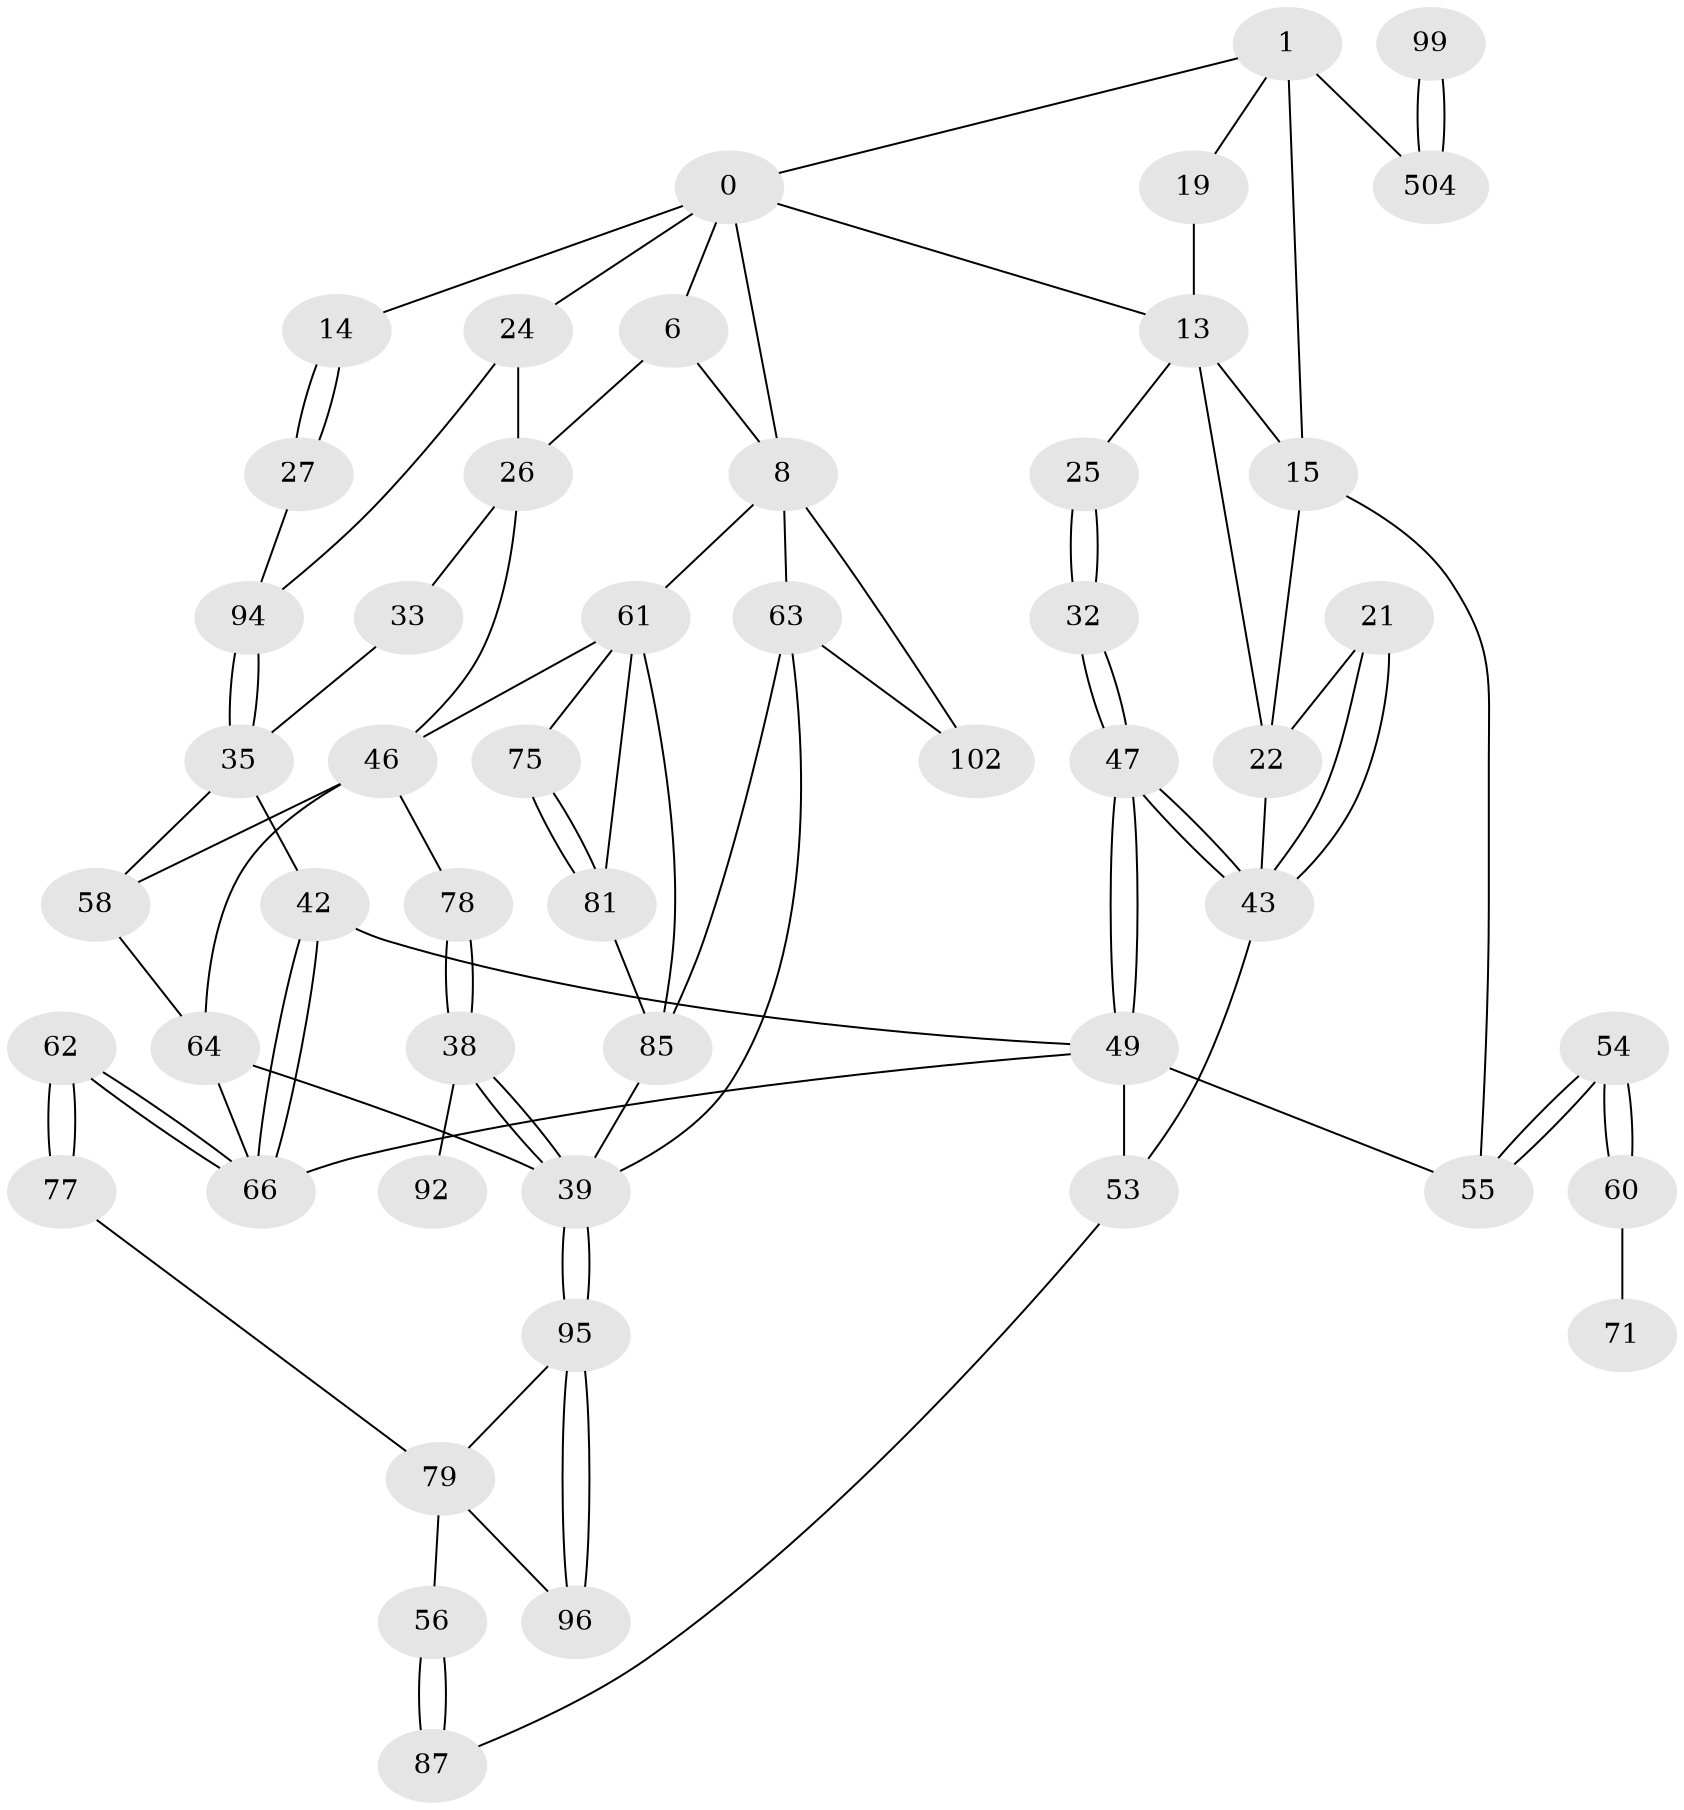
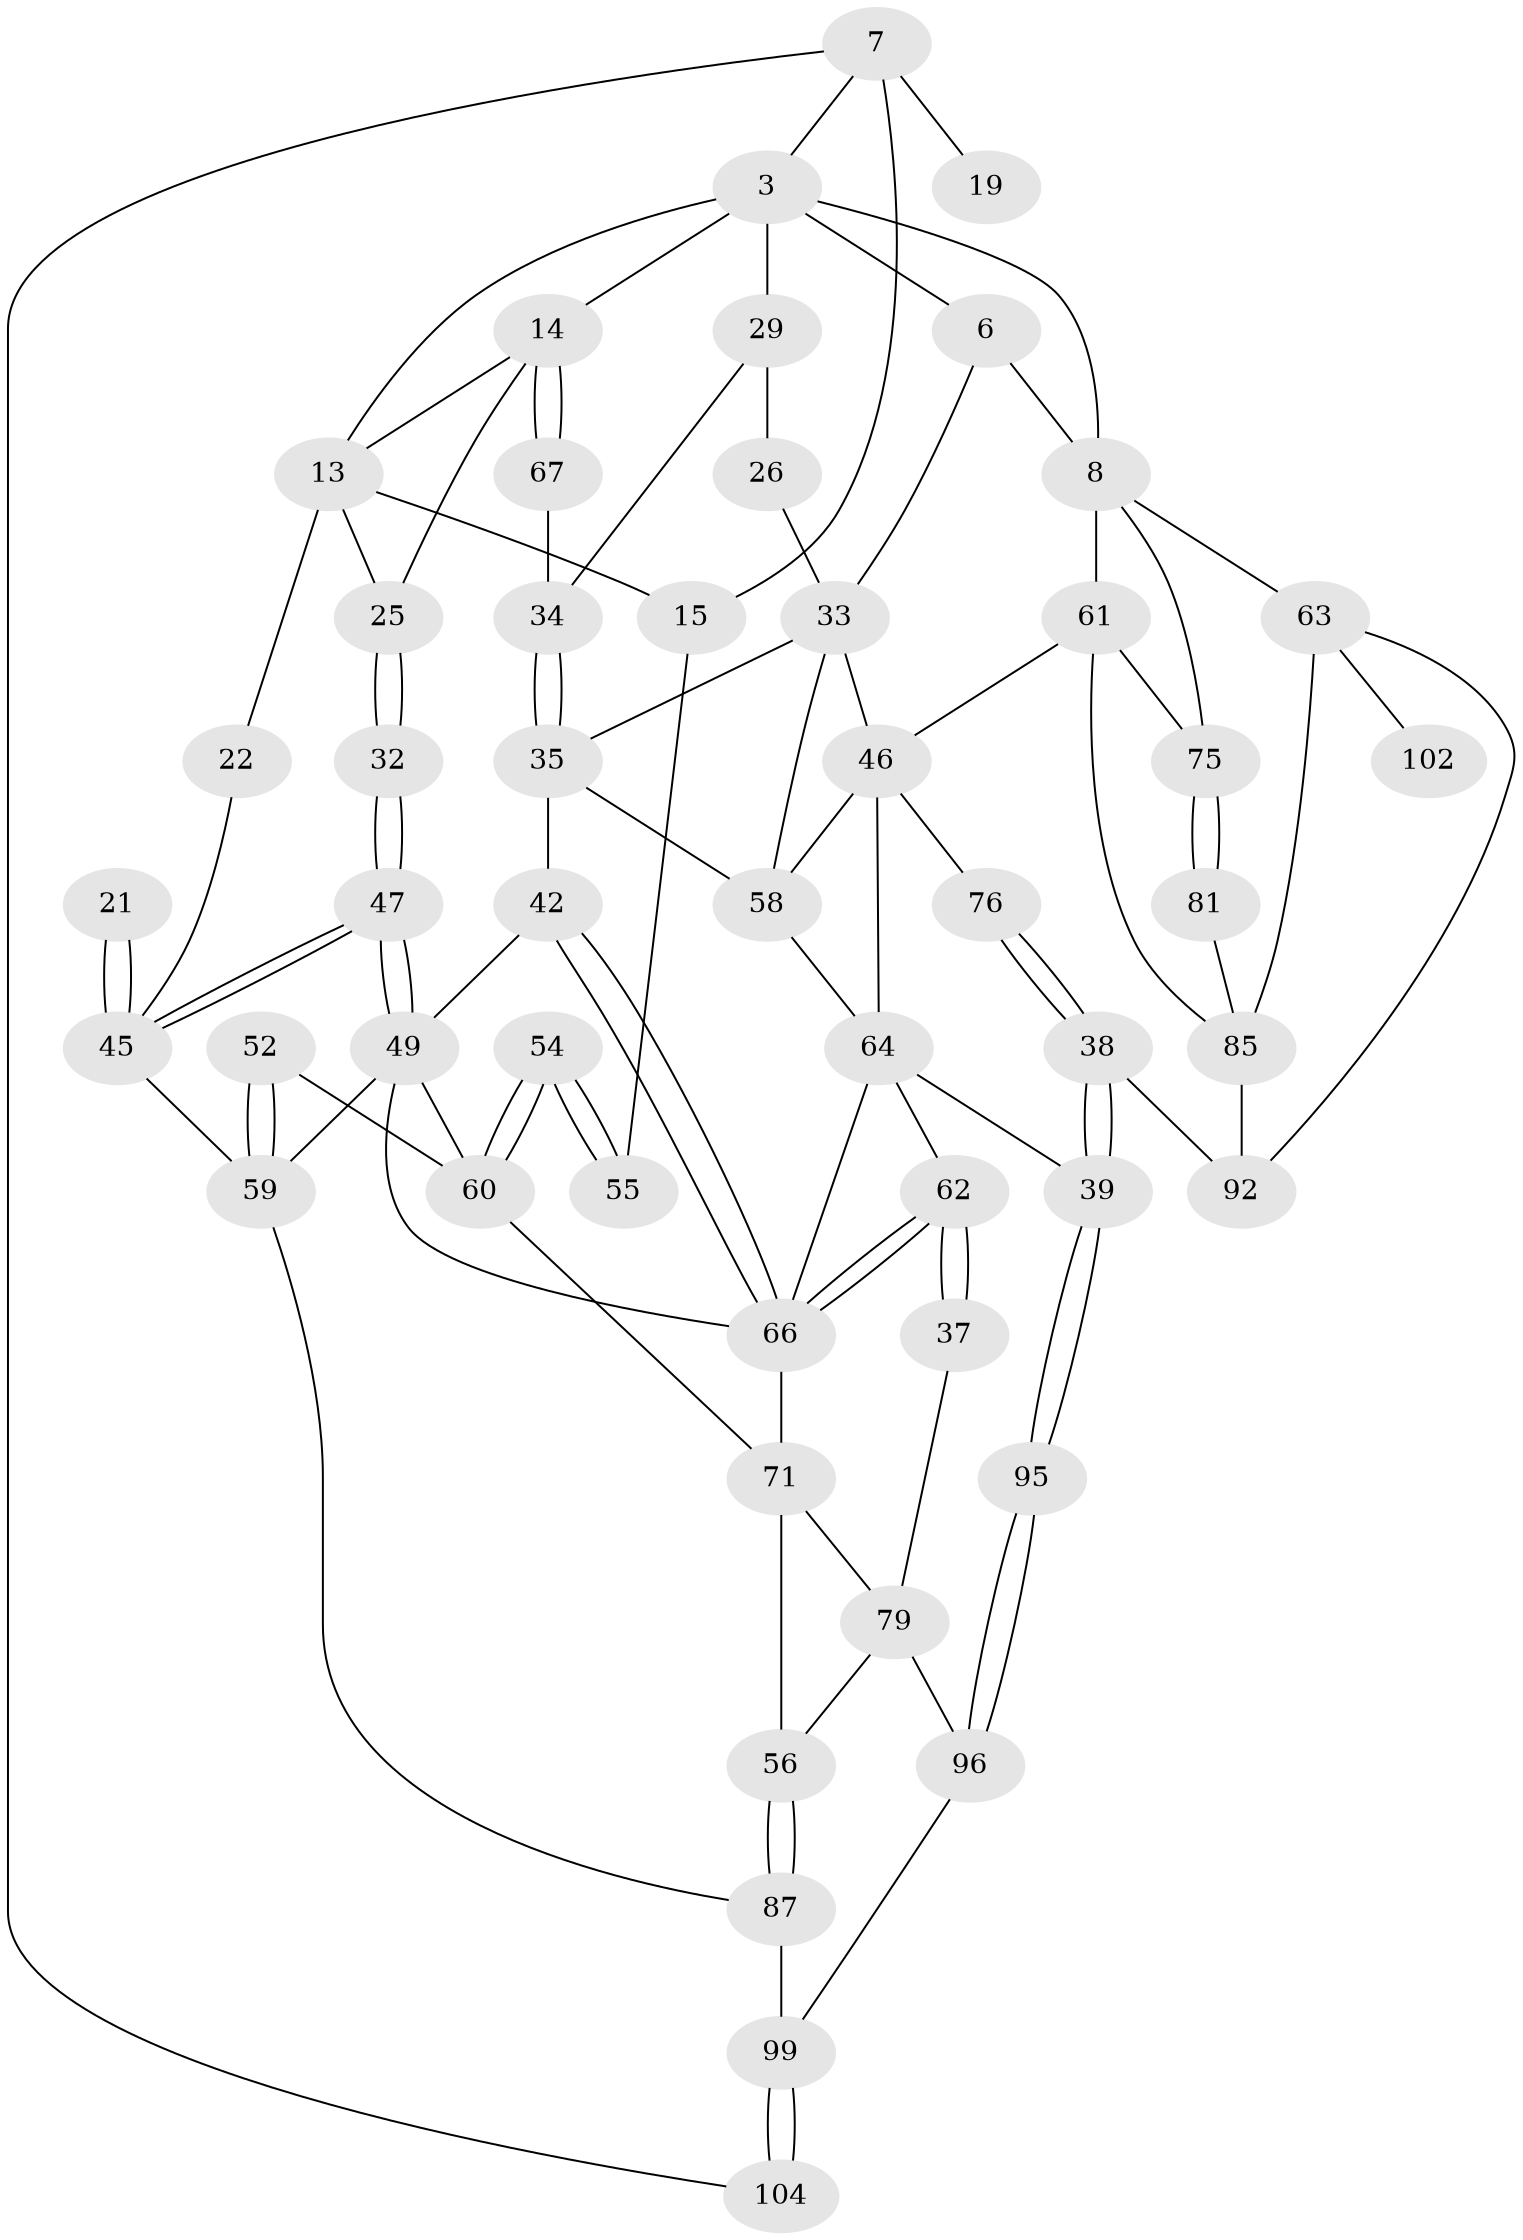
node "1": label "1" -> "7"
node "0": label "0" -> "3"
node "504": label "504" -> "104"
edge "19" -- "13": now "14" -- "13"
node "24": label "24" -> "29"
edge "6" -- "26": now "6" -- "33"
edge "14" -- "25": added
node "27": label "27" -> "67"
edge "8" -- "102": now "8" -- "75"
node "94": label "94" -> "34"
edge "15" -- "22": removed
edge "26" -- "46": now "33" -- "46"
edge "21" -- "22": removed
edge "61" -- "81": removed
edge "33" -- "58": added
node "78": label "78" -> "76"
node "43": label "43" -> "45"
edge "63" -- "39": now "63" -- "92"
node "52": added
edge "85" -- "39": now "85" -- "92"
edge "64" -- "62": added
edge "49" -- "55": now "49" -- "60"
node "77": label "77" -> "37"
node "53": label "53" -> "59"
edge "95" -- "79": now "71" -- "79"
edge "66" -- "71": added
edge "71" -- "56": added
edge "96" -- "99": added
edge "87" -- "99": added
